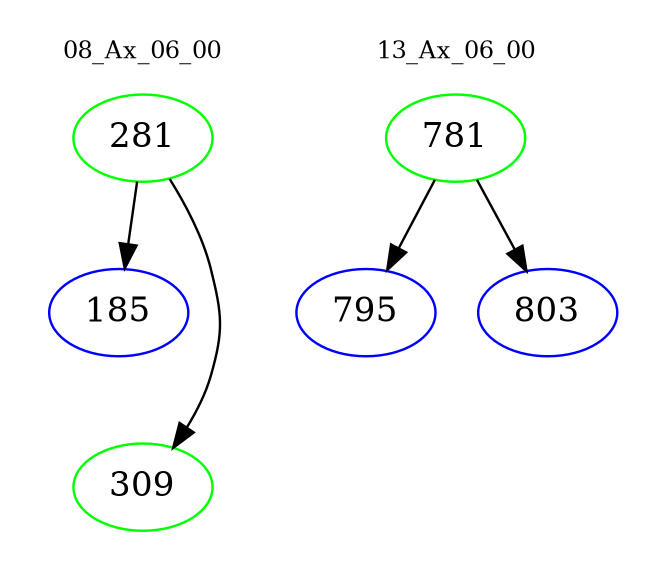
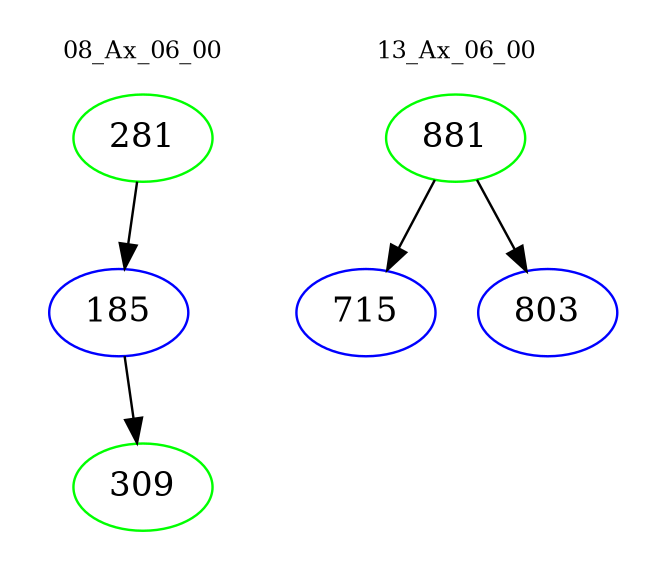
node "781": label "781" -> "881"
edge "281" -> "309": now "185" -> "309"
node "795": label "795" -> "715"
